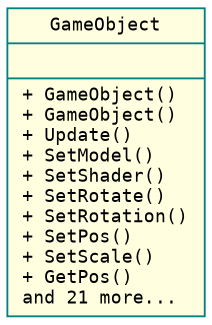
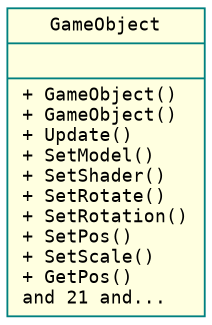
node "GameObject": text "and 21 more..." -> "and 21 and..."
